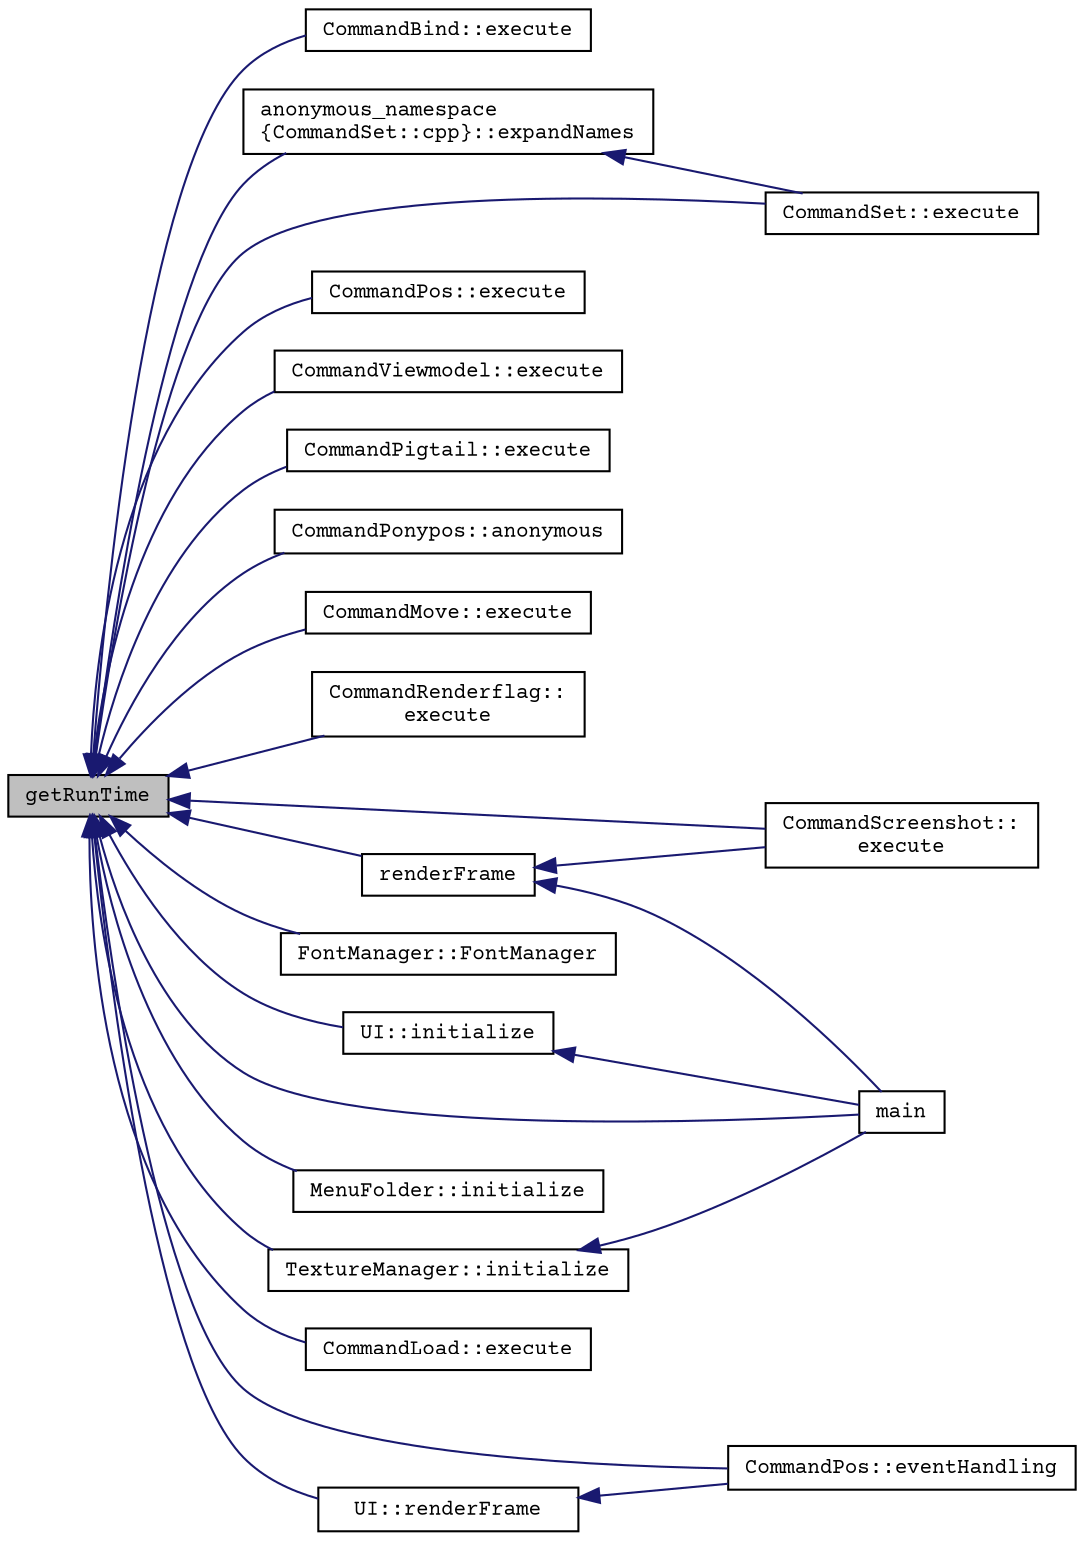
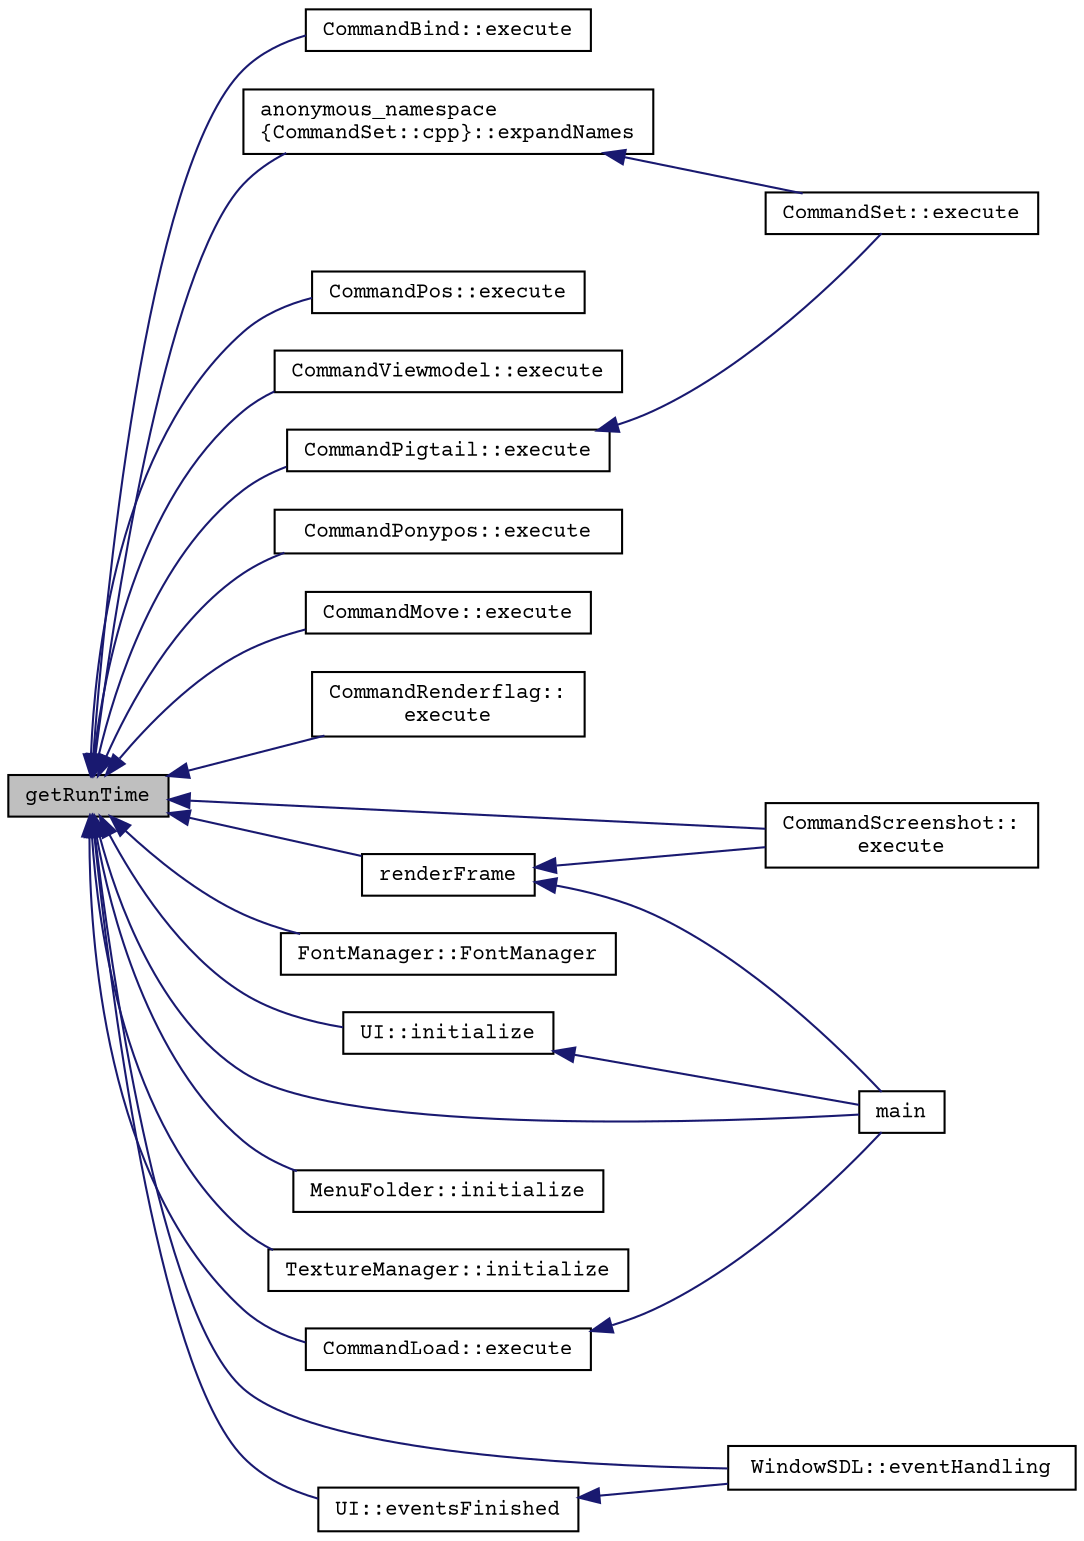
edge "CommandSet::execute" -> "getRunTime": now "CommandSet::execute" -> "CommandPigtail::execute"
node "CommandPonypos::anonymous": label "CommandPonypos::anonymous" -> "CommandPonypos::execute"
edge "main" -> "TextureManager::initialize": now "main" -> "CommandLoad::execute"
node "CommandPos::eventHandling": label "CommandPos::eventHandling" -> "WindowSDL::eventHandling"
node "UI::renderFrame": label "UI::renderFrame" -> "UI::eventsFinished"
